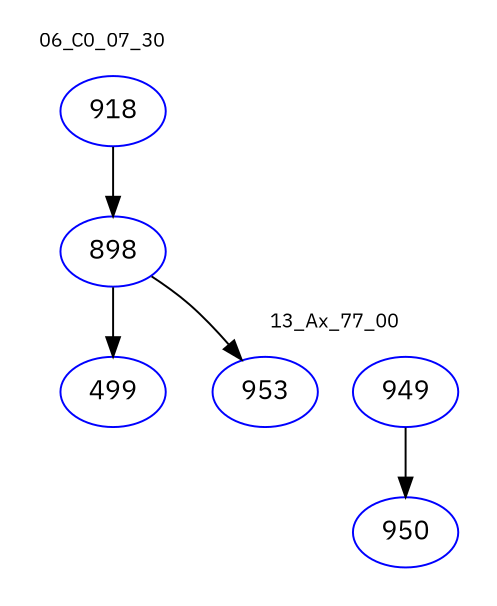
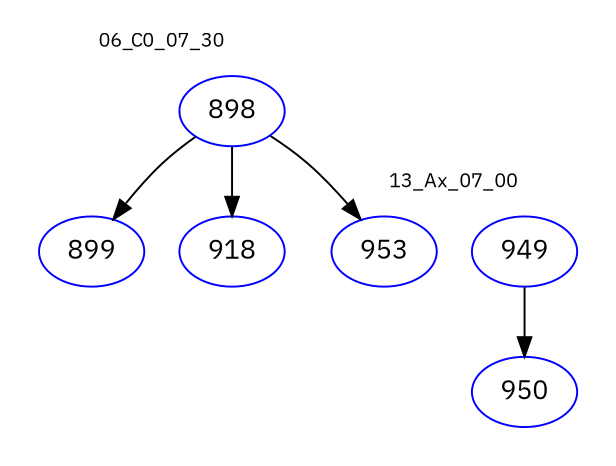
edge "918" -> "898": reversed
cluster "13_Ax_77_00": label "13_Ax_77_00" -> "13_Ax_07_00"
node "499": label "499" -> "899"
